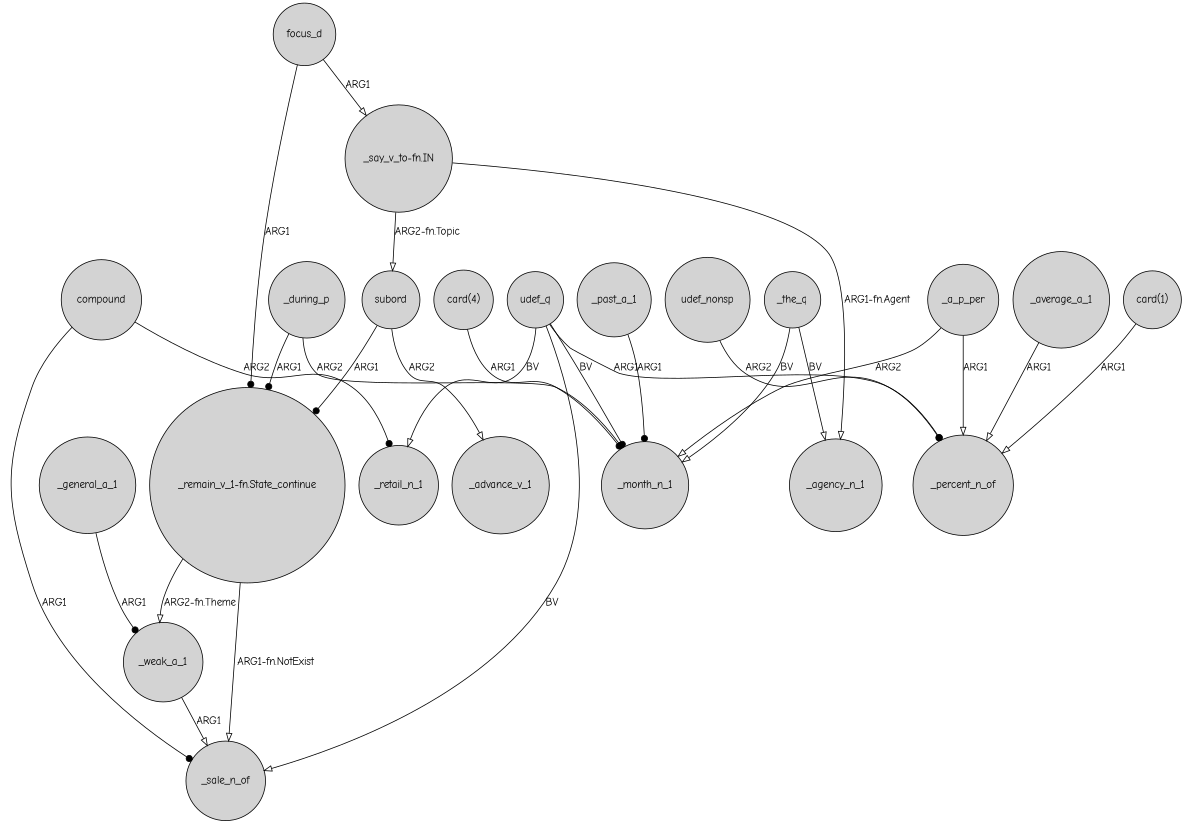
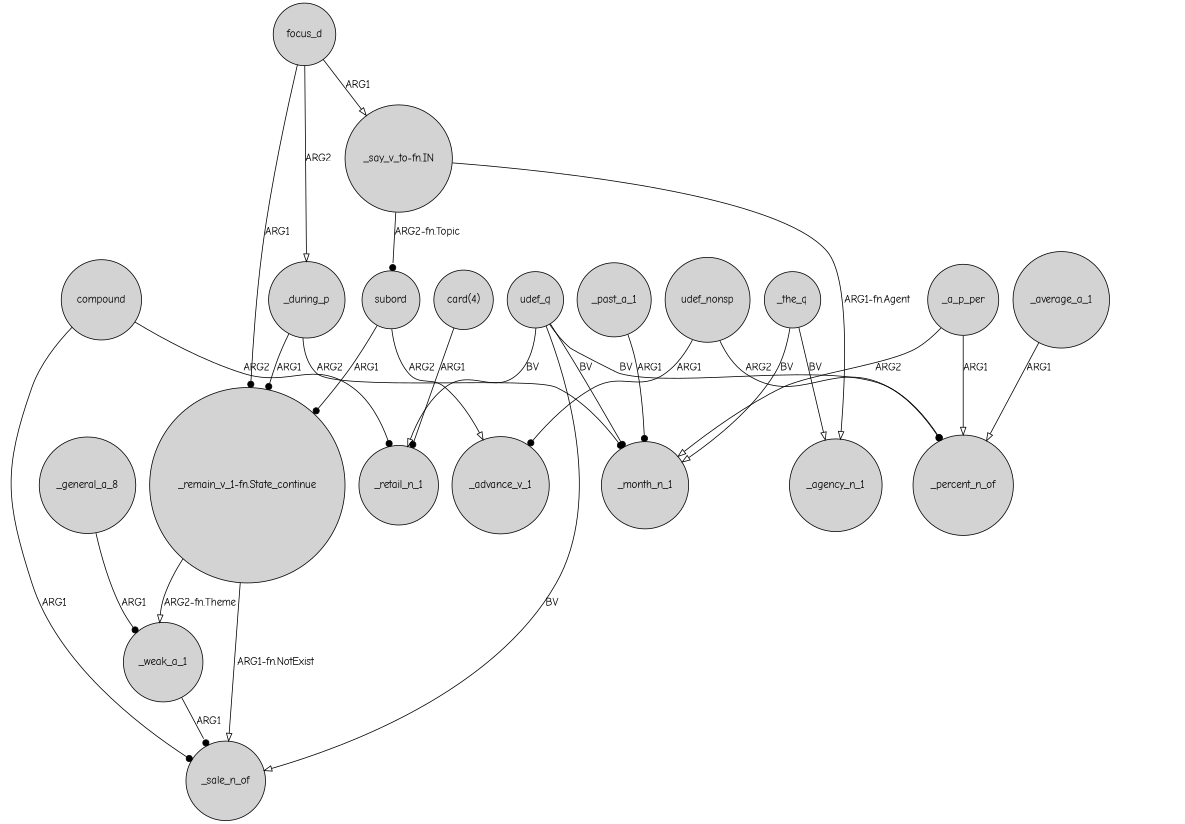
edge "focus_d" -> "_during_p": added, label "ARG2"
edge "_say_v_to-fn.IN" -> "subord": arrowhead onormal -> dot
node "card(1)": removed
edge "udef_q" -> "_percent_n_of": label "ARG1" -> "BV"
edge "card(4)" -> "_month_n_1": now "card(4)" -> "_retail_n_1"
edge "udef_nonsp" -> "_advance_v_1": added, label "ARG1"
node "_general_a_1": label "_general_a_1" -> "_general_a_8"
edge "_weak_a_1" -> "_sale_n_of": arrowhead onormal -> dot
